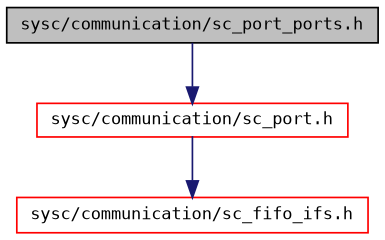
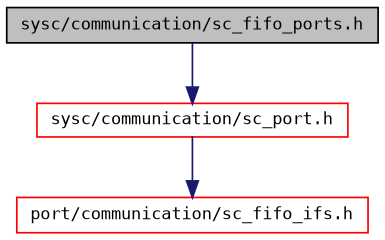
node "sysc/communication/sc_port_ports.h": label "sysc/communication/sc_port_ports.h" -> "sysc/communication/sc_fifo_ports.h"
node "sysc/communication/sc_fifo_ifs.h": label "sysc/communication/sc_fifo_ifs.h" -> "port/communication/sc_fifo_ifs.h"
